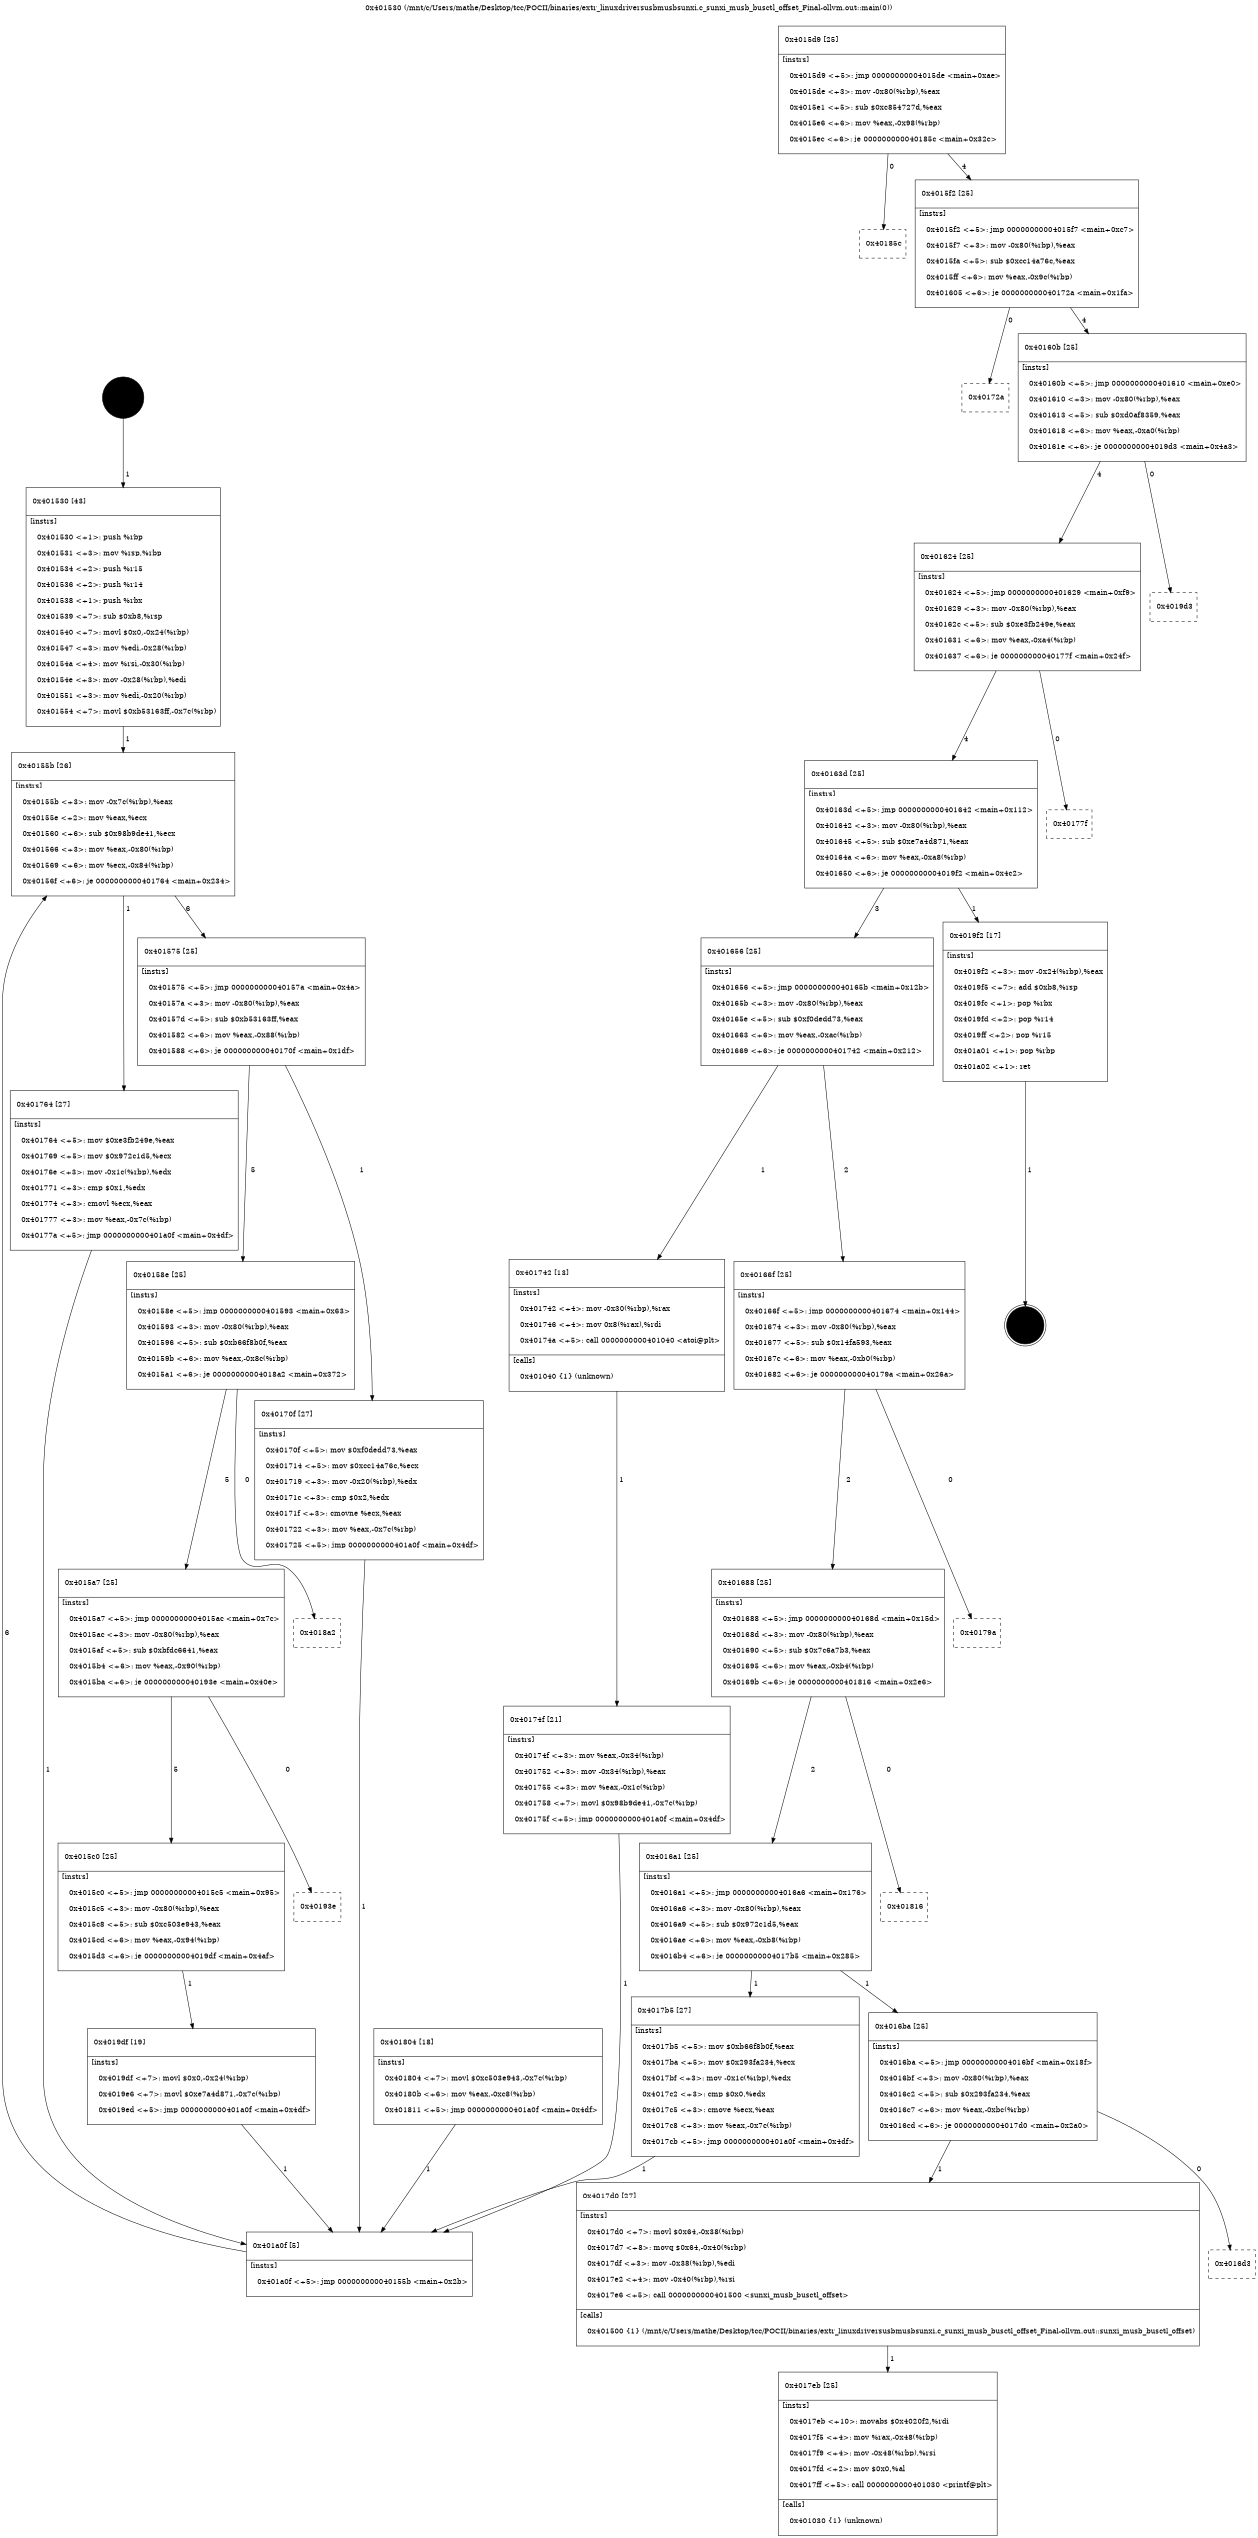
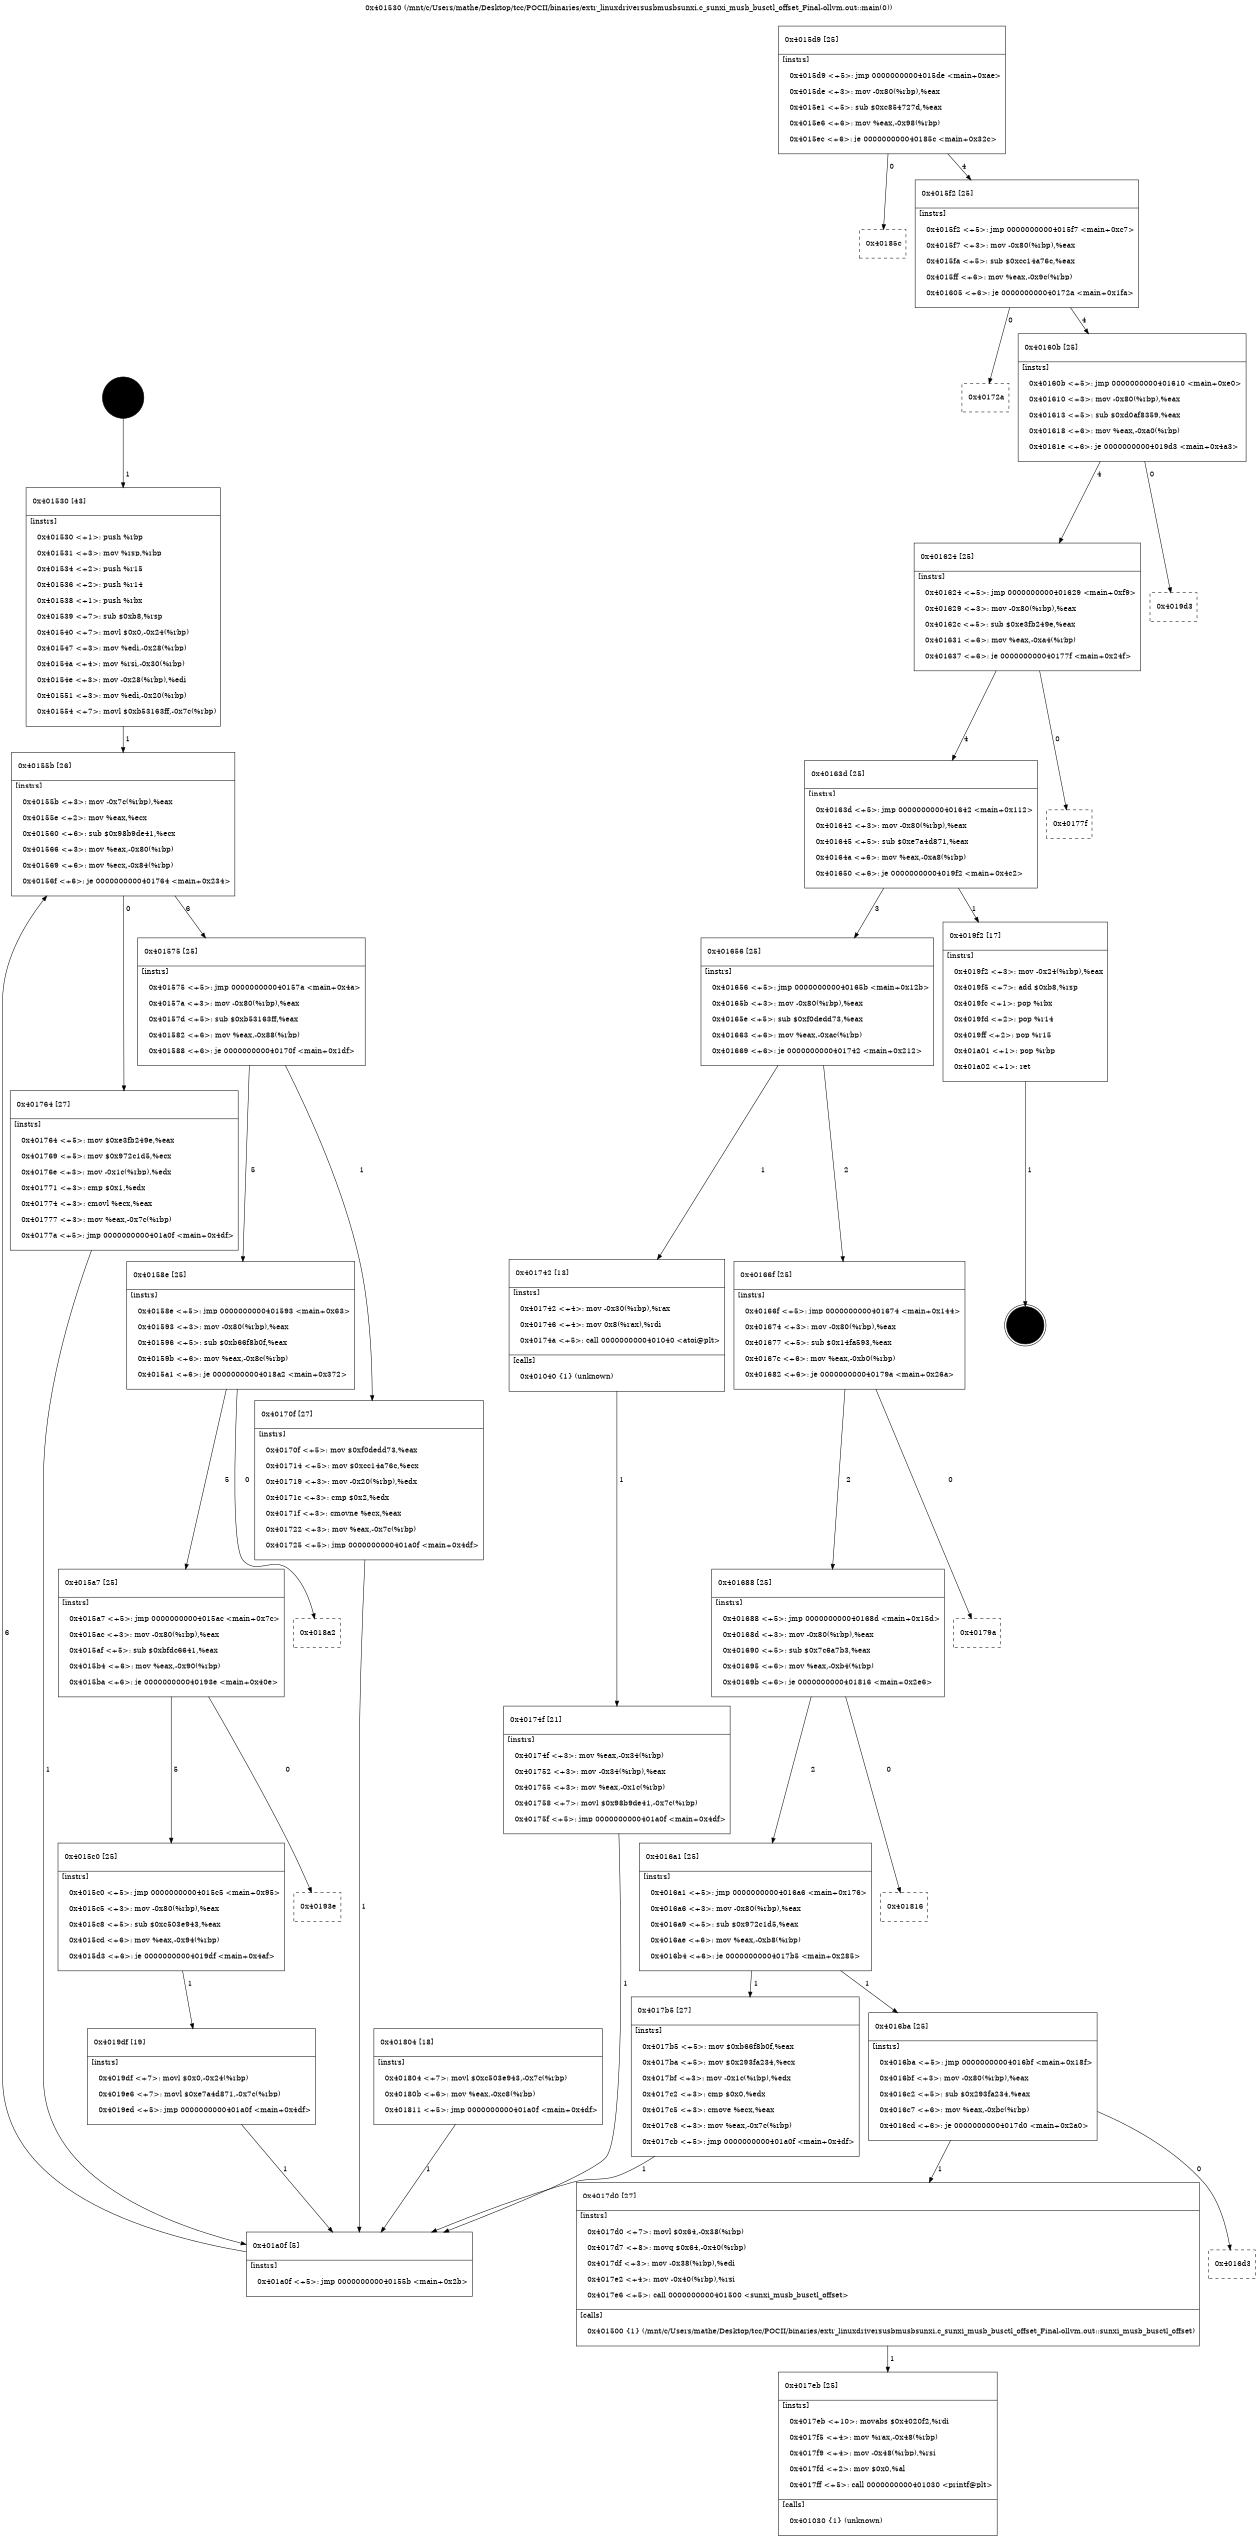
edge "0x40155b [26]" -> "0x401764 [27]": label " 1" -> " 0"
